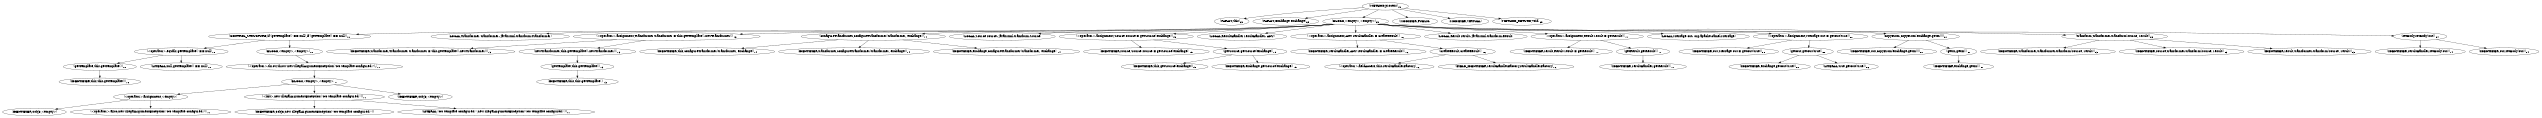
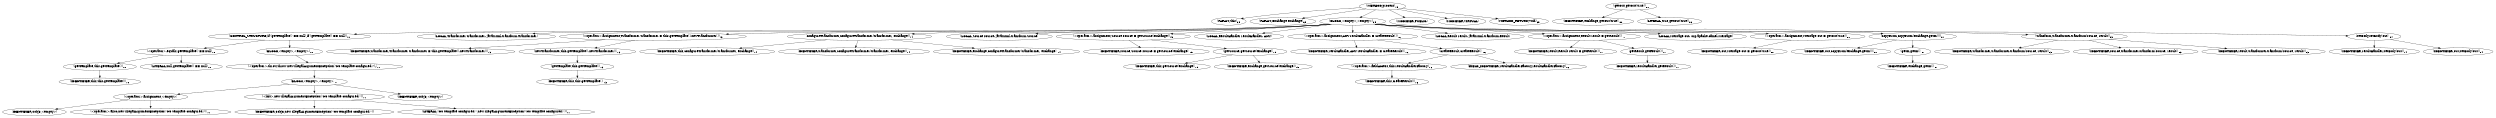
edge "(<operator>.assignment,Message out = getOut(true))" -> "(getOut,getOut(true))": removed
node "(IDENTIFIER,this,createResult())": added
